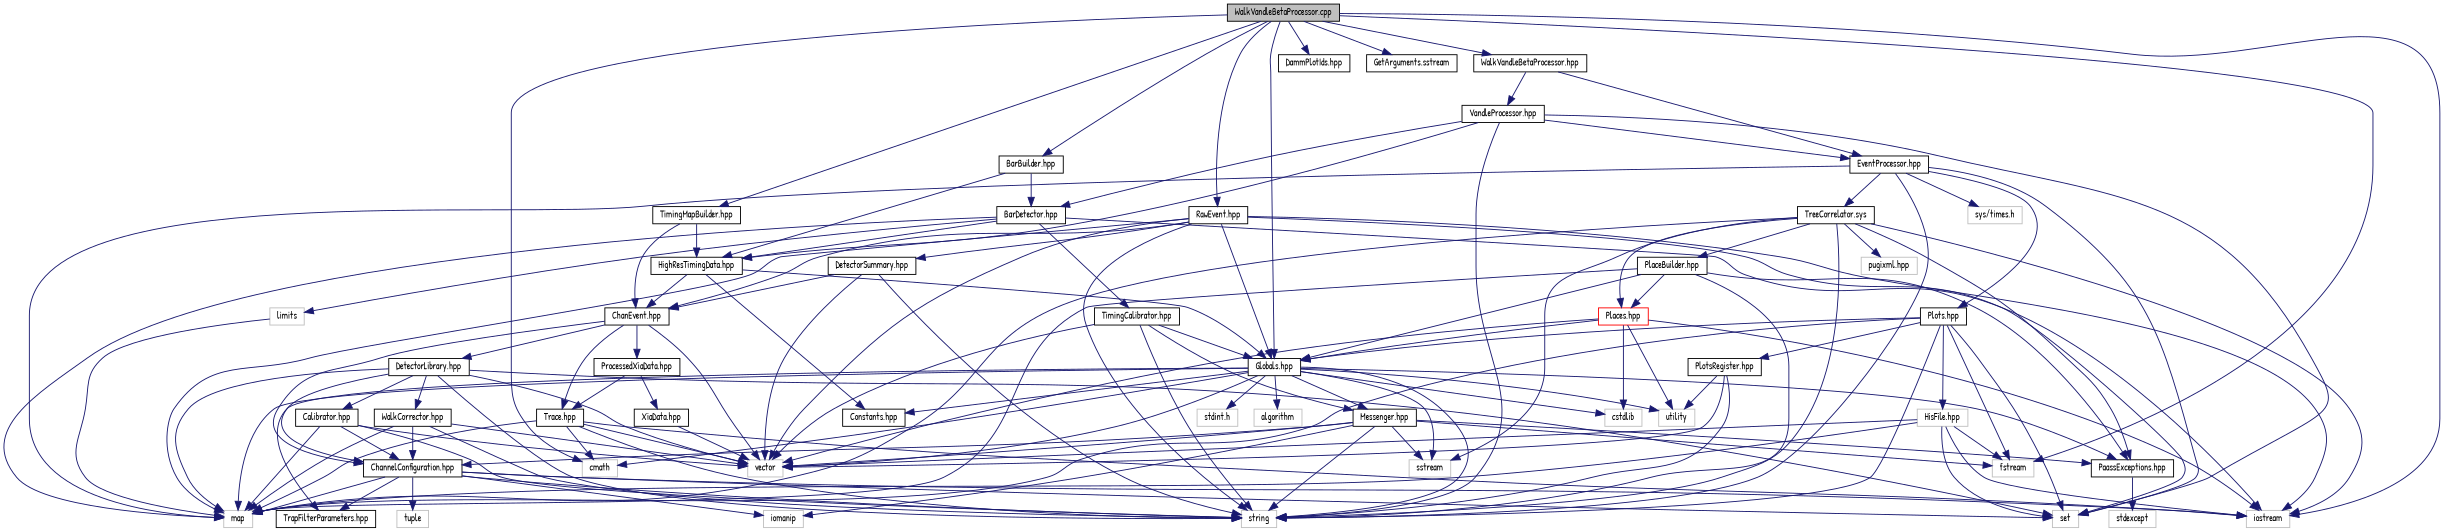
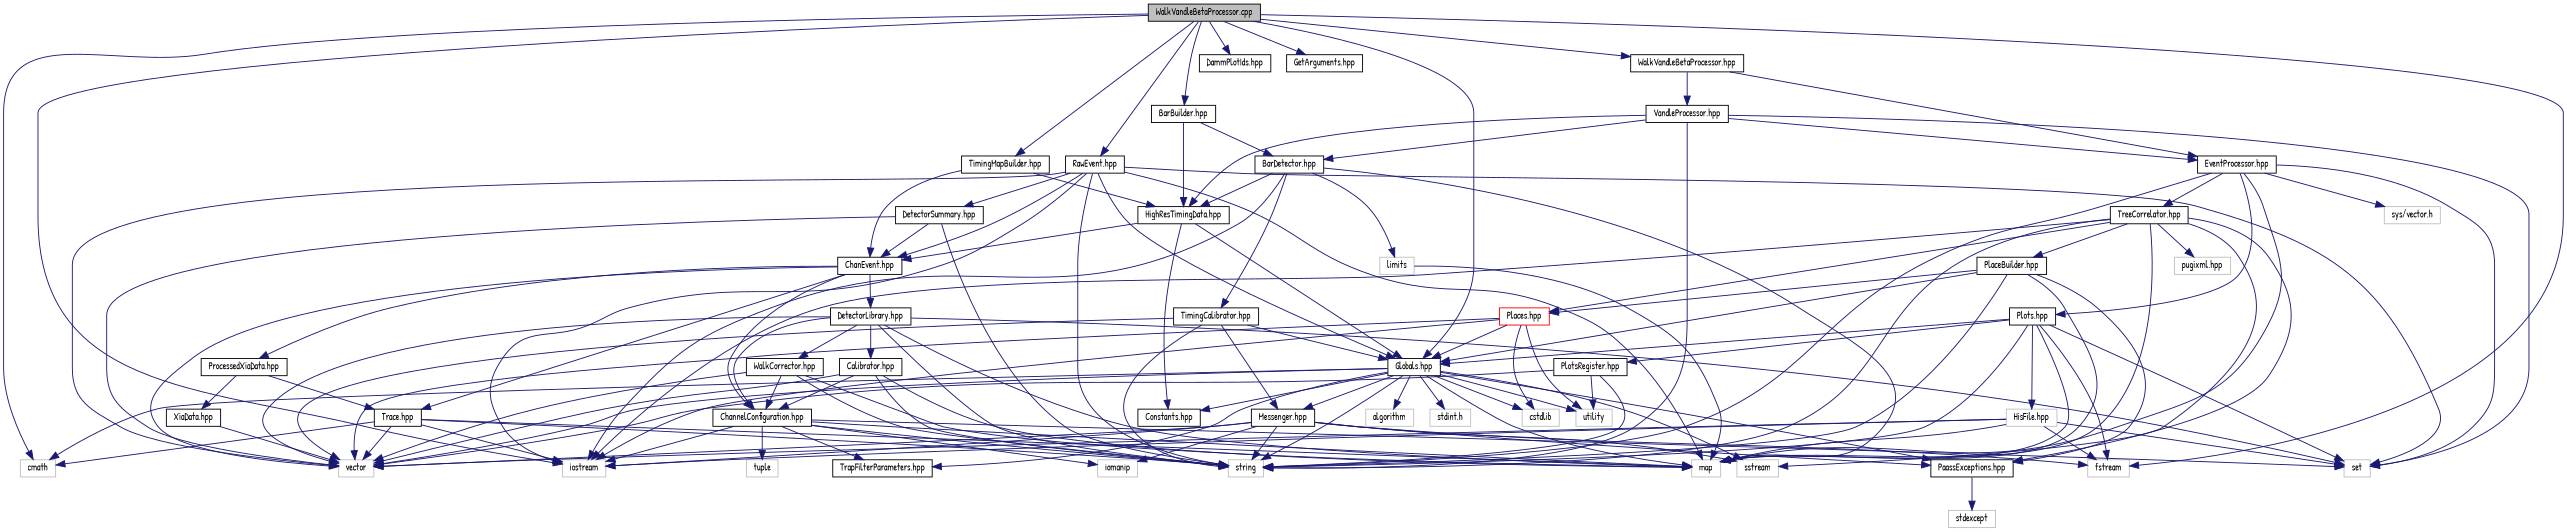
node "GetArguments.sstream": label "GetArguments.sstream" -> "GetArguments.hpp"
node "TreeCorrelator.sys": label "TreeCorrelator.sys" -> "TreeCorrelator.hpp"
node "sys/times.h": label "sys/times.h" -> "sys/vector.h"
edge "Messenger.hpp" -> "ChannelConfiguration.hpp": now "Messenger.hpp" -> "iostream"
